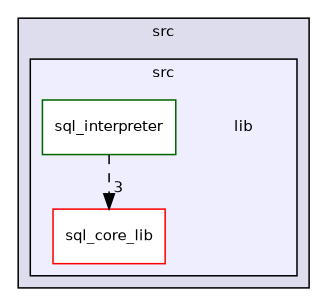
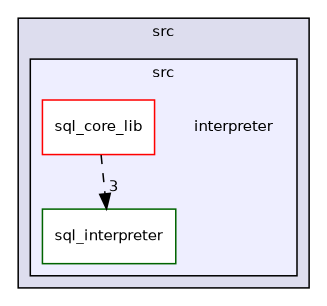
node "lib": label "lib" -> "interpreter"
edge "sql_interpreter" -> "sql_core_lib": reversed
